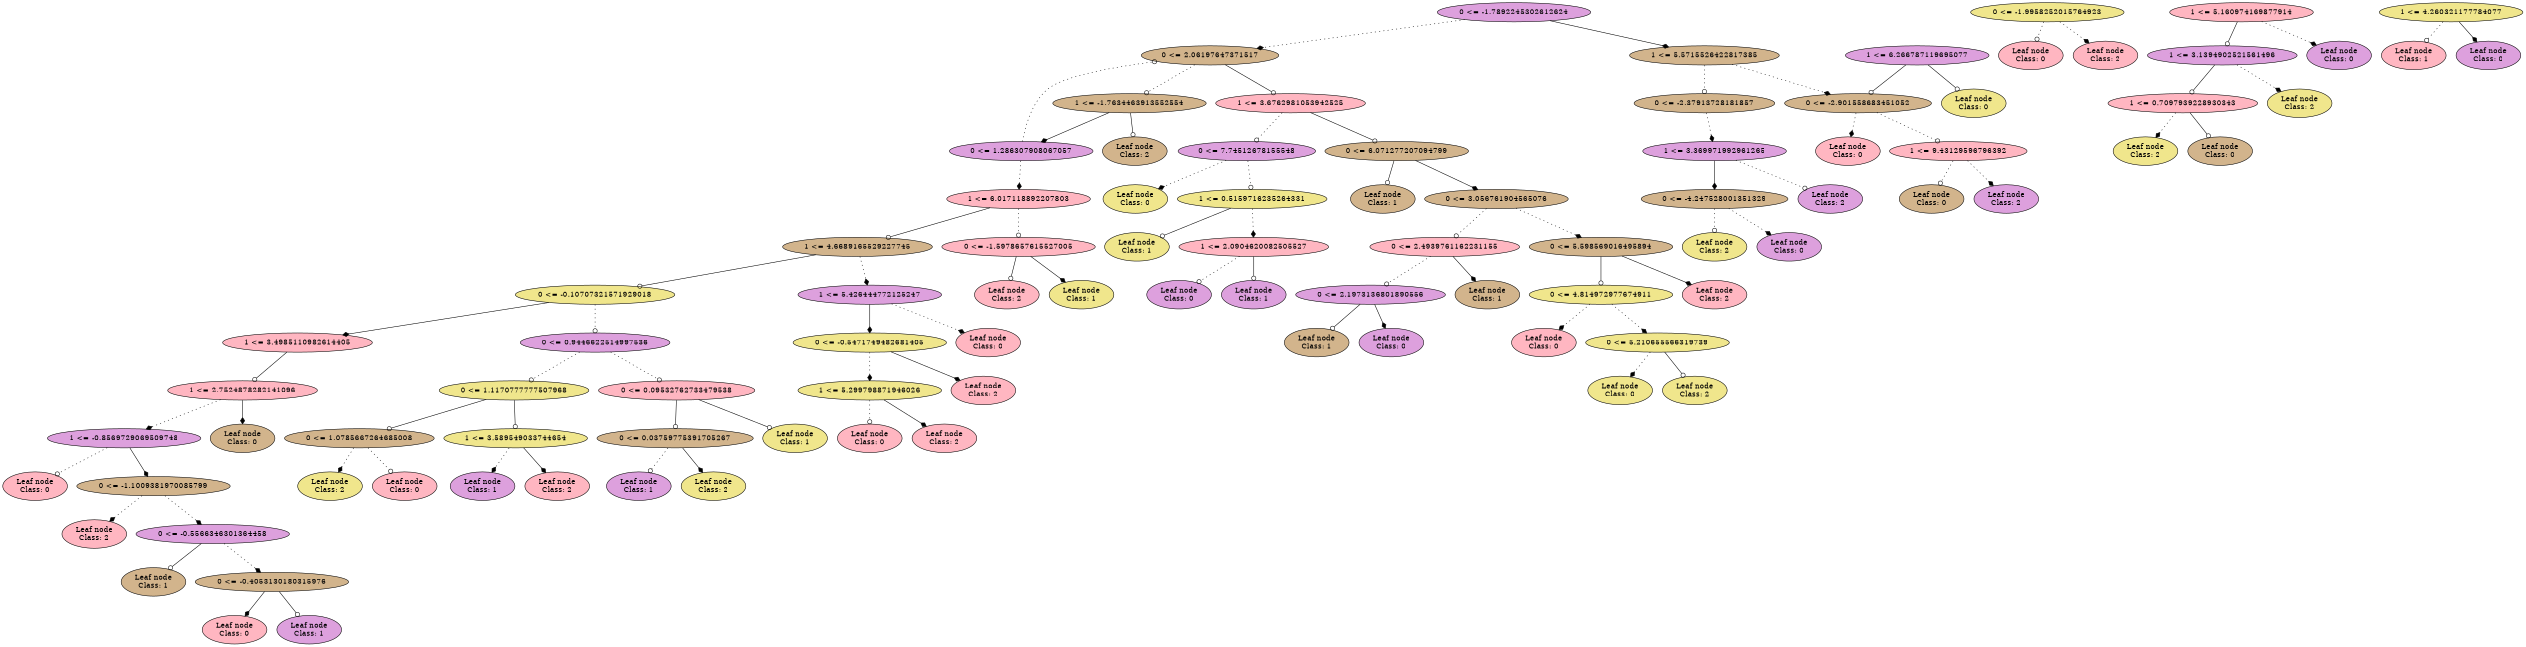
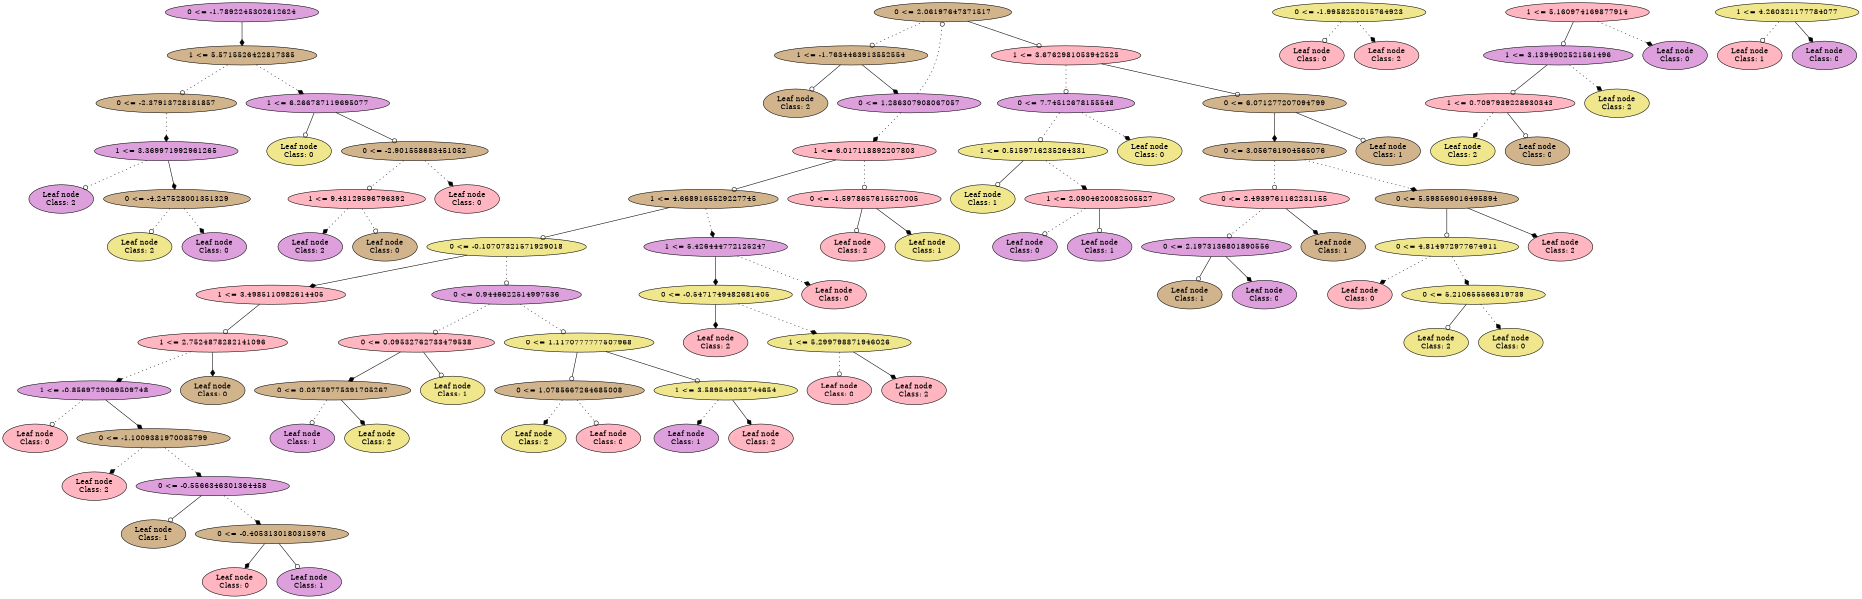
edge "0 <= -1.7892245302612624" -> "0 <= 2.06197647371517": removed
edge "1 <= 5.5715526422817385" -> "0 <= -2.901558683451052": now "1 <= 5.5715526422817385" -> "1 <= 6.266787119695077"
edge "0 <= 0.09532762733479538" -> "0 <= 0.03759775391705267": arrowhead odot -> diamond
